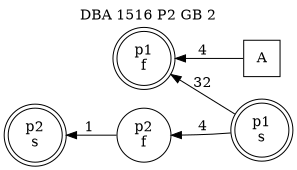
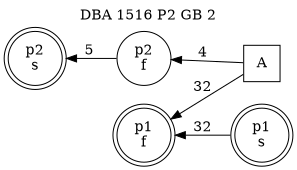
edge "A" -> "p1 f": label "4" -> "32"
edge "p2 f" -> "p2 s": label "1" -> "5"
edge "p1 s" -> "p2 f": now "A" -> "p2 f"
